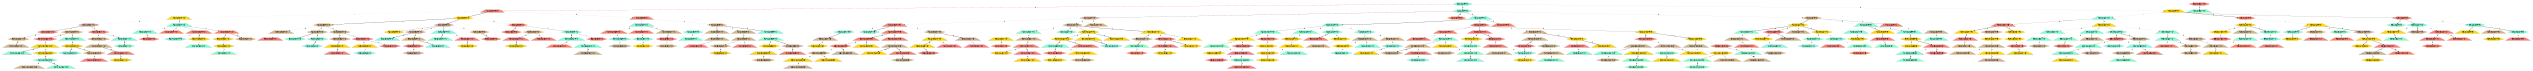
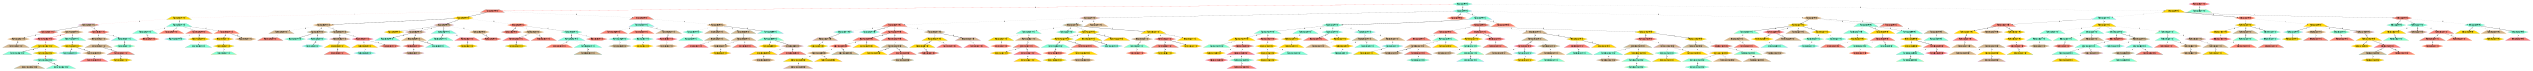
node "(5,[[0], [1, 3], [], [2]],[4, 0, 2, 5])": removed
